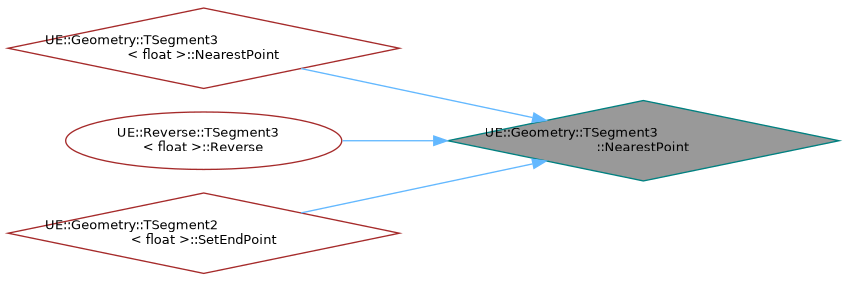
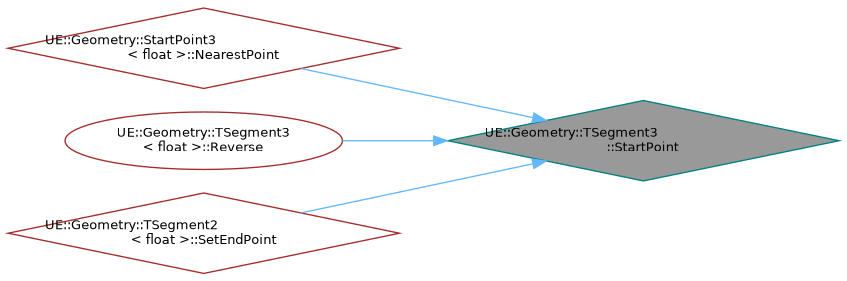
node "UE::Geometry::TSegment3 < float >::NearestPoint": label "UE::Geometry::TSegment3 < float >::NearestPoint" -> "UE::Geometry::StartPoint3 < float >::NearestPoint"
node "UE::Reverse::TSegment3 < float >::Reverse": label "UE::Reverse::TSegment3 < float >::Reverse" -> "UE::Geometry::TSegment3 < float >::Reverse"
node "UE::Geometry::TSegment3 ::NearestPoint": label "UE::Geometry::TSegment3 ::NearestPoint" -> "UE::Geometry::TSegment3 ::StartPoint"
